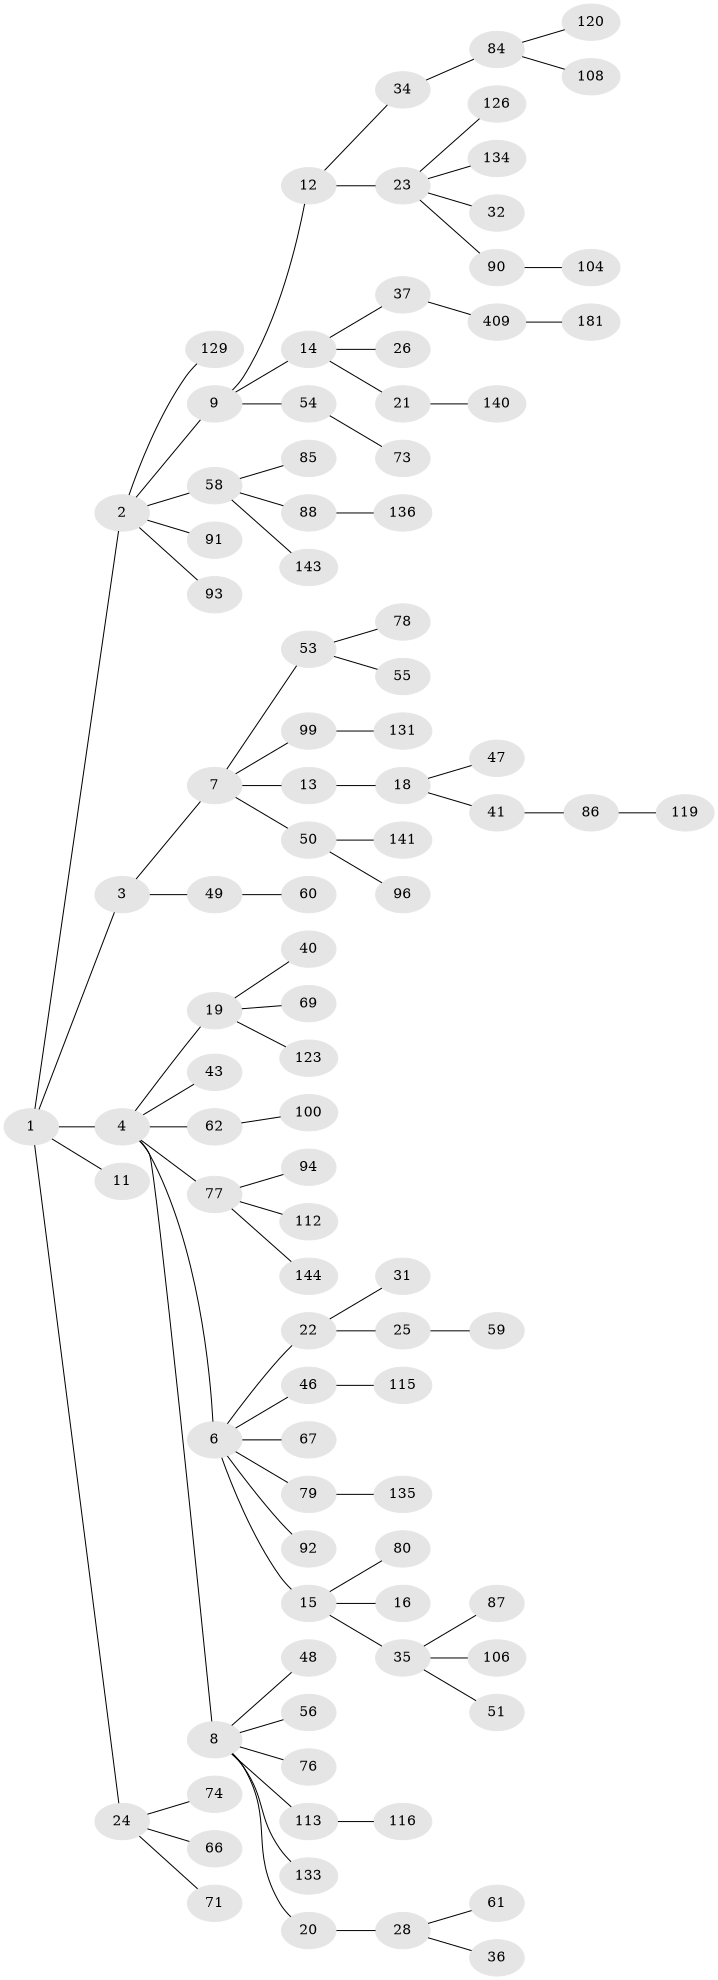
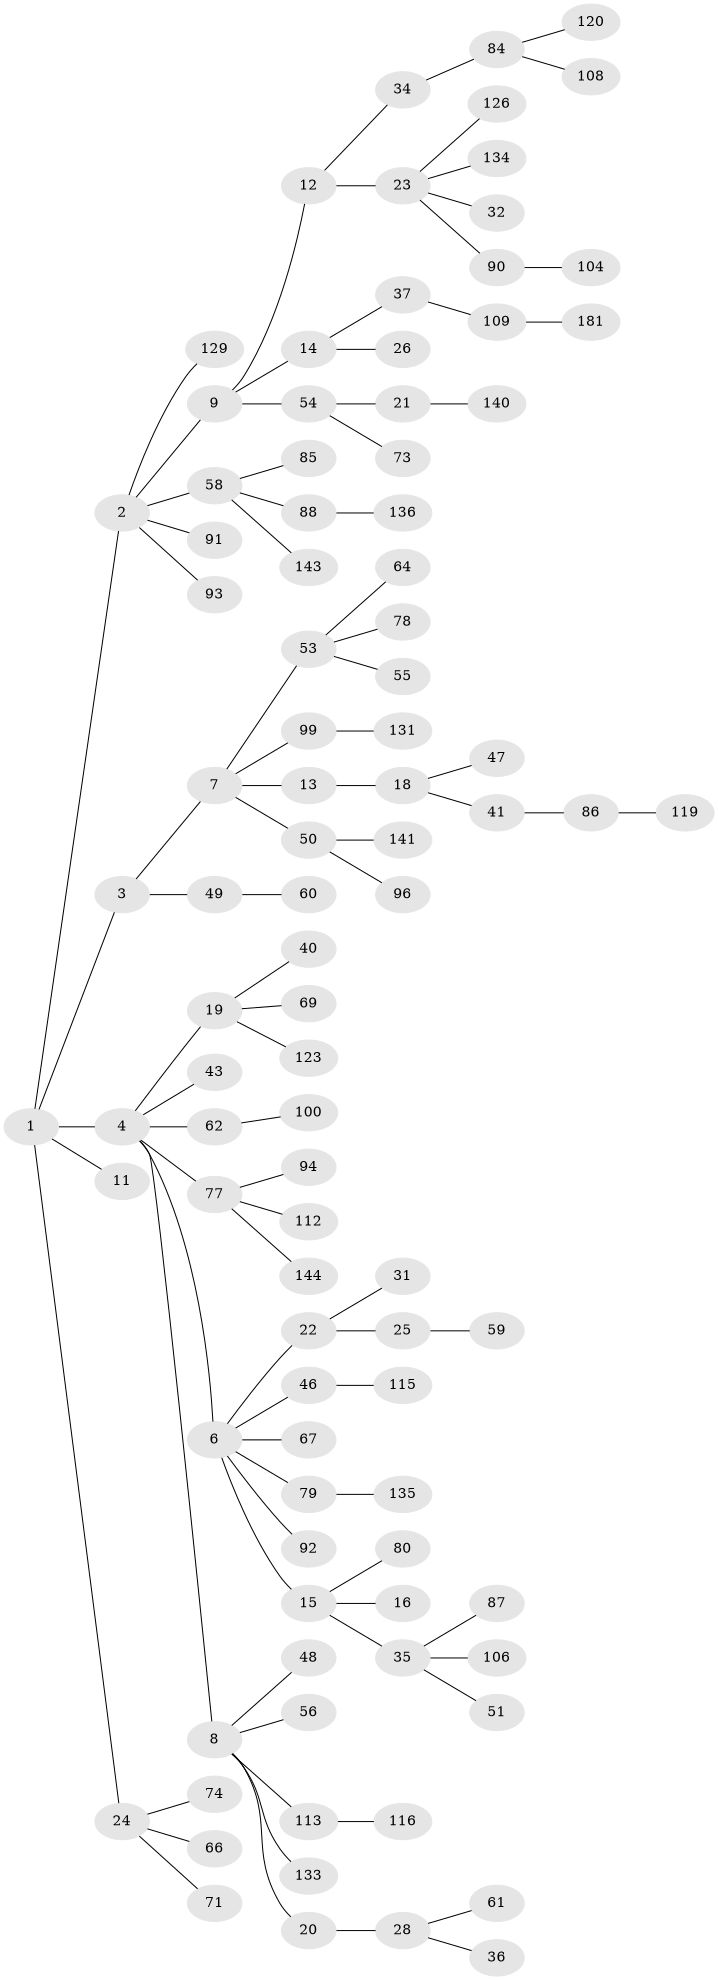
node "409": label "409" -> "109"
edge "14" -- "21": now "54" -- "21"
node "64": added
node "76": removed
